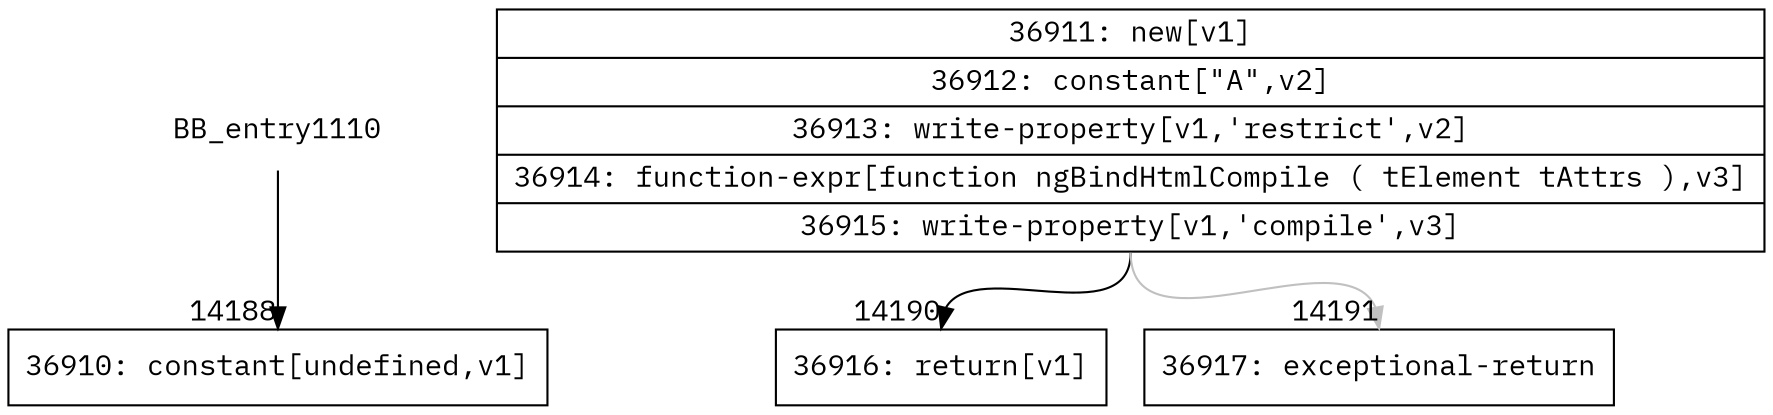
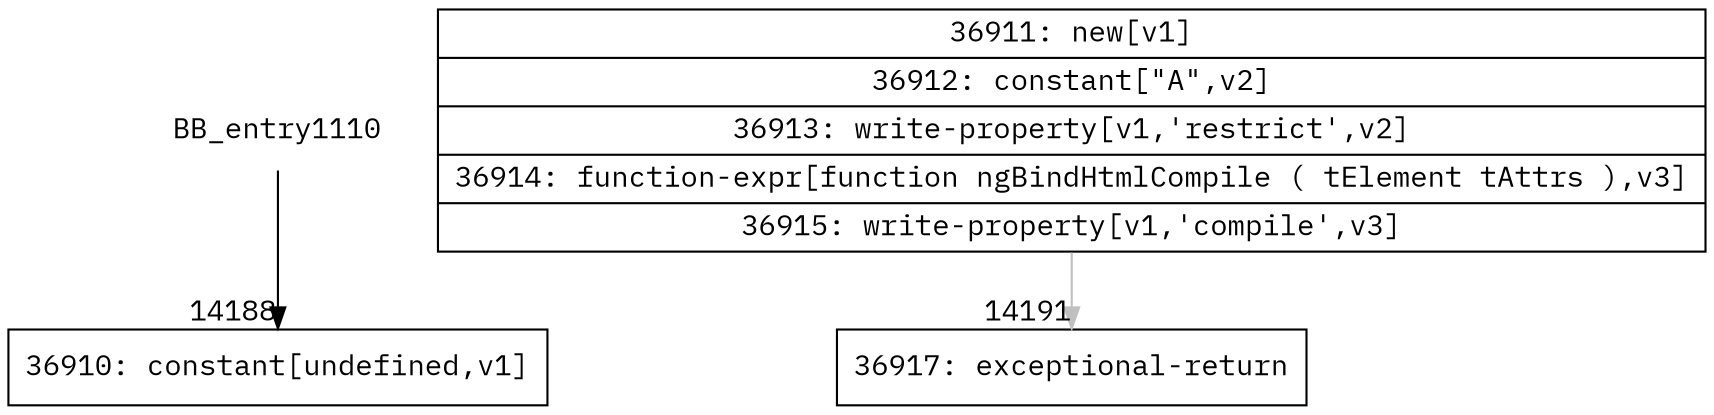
node "36916: return[v1]": removed
